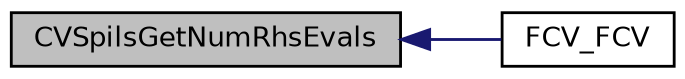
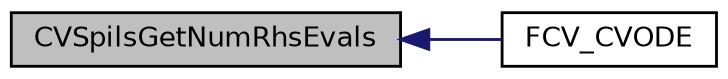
node "FCV_FCV": label "FCV_FCV" -> "FCV_CVODE"
